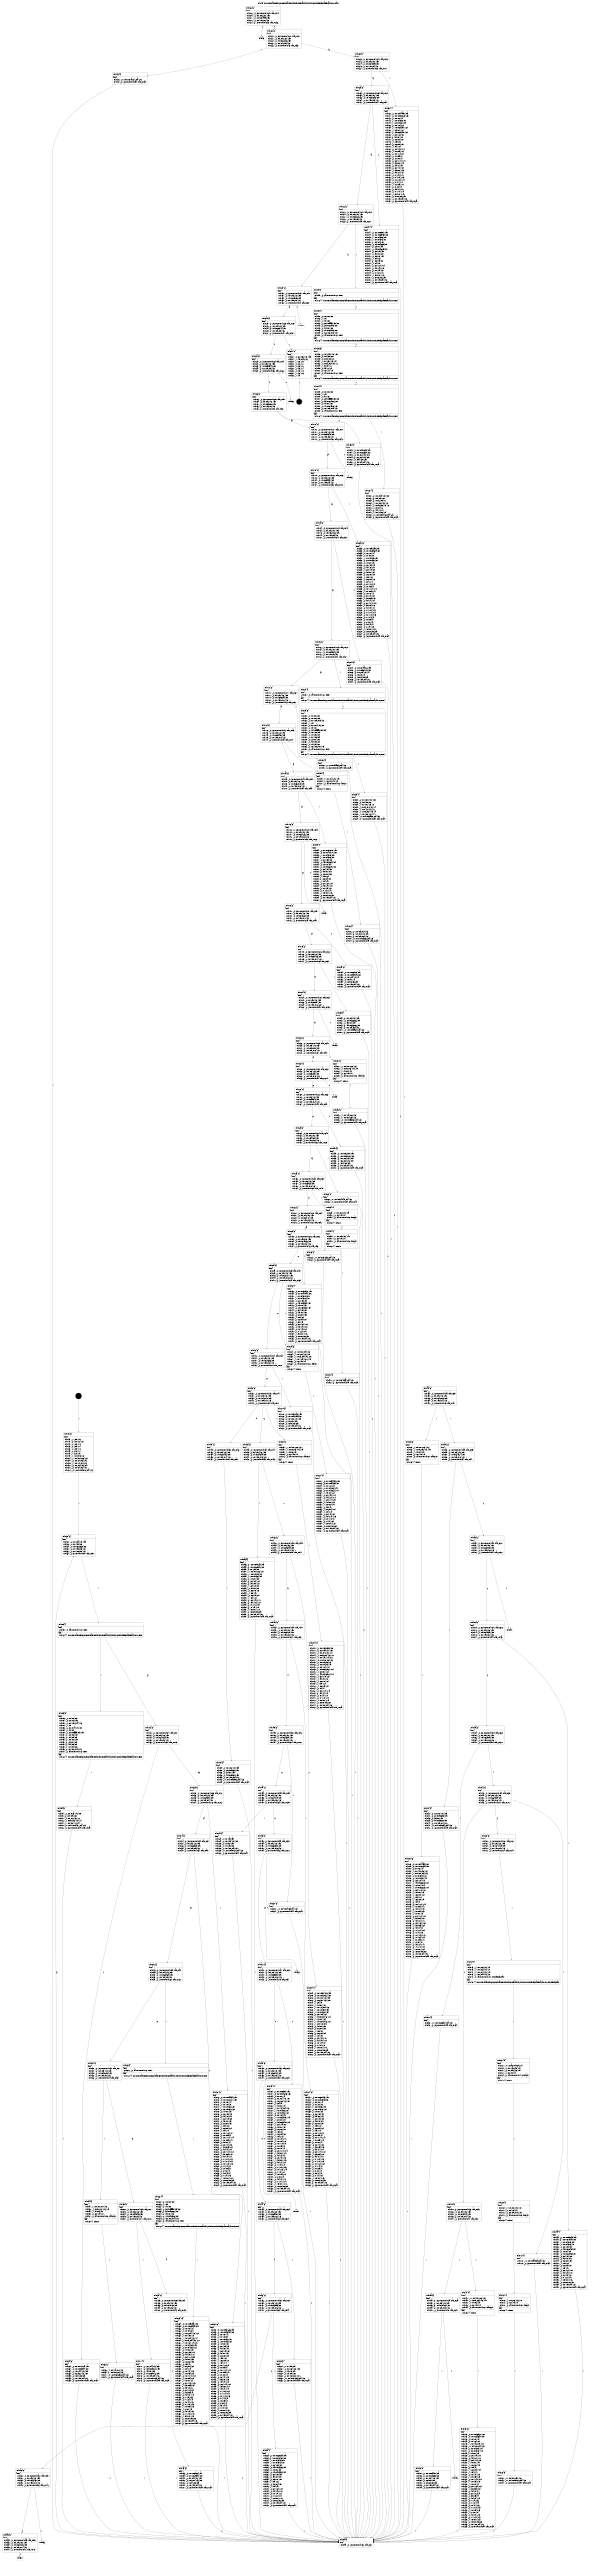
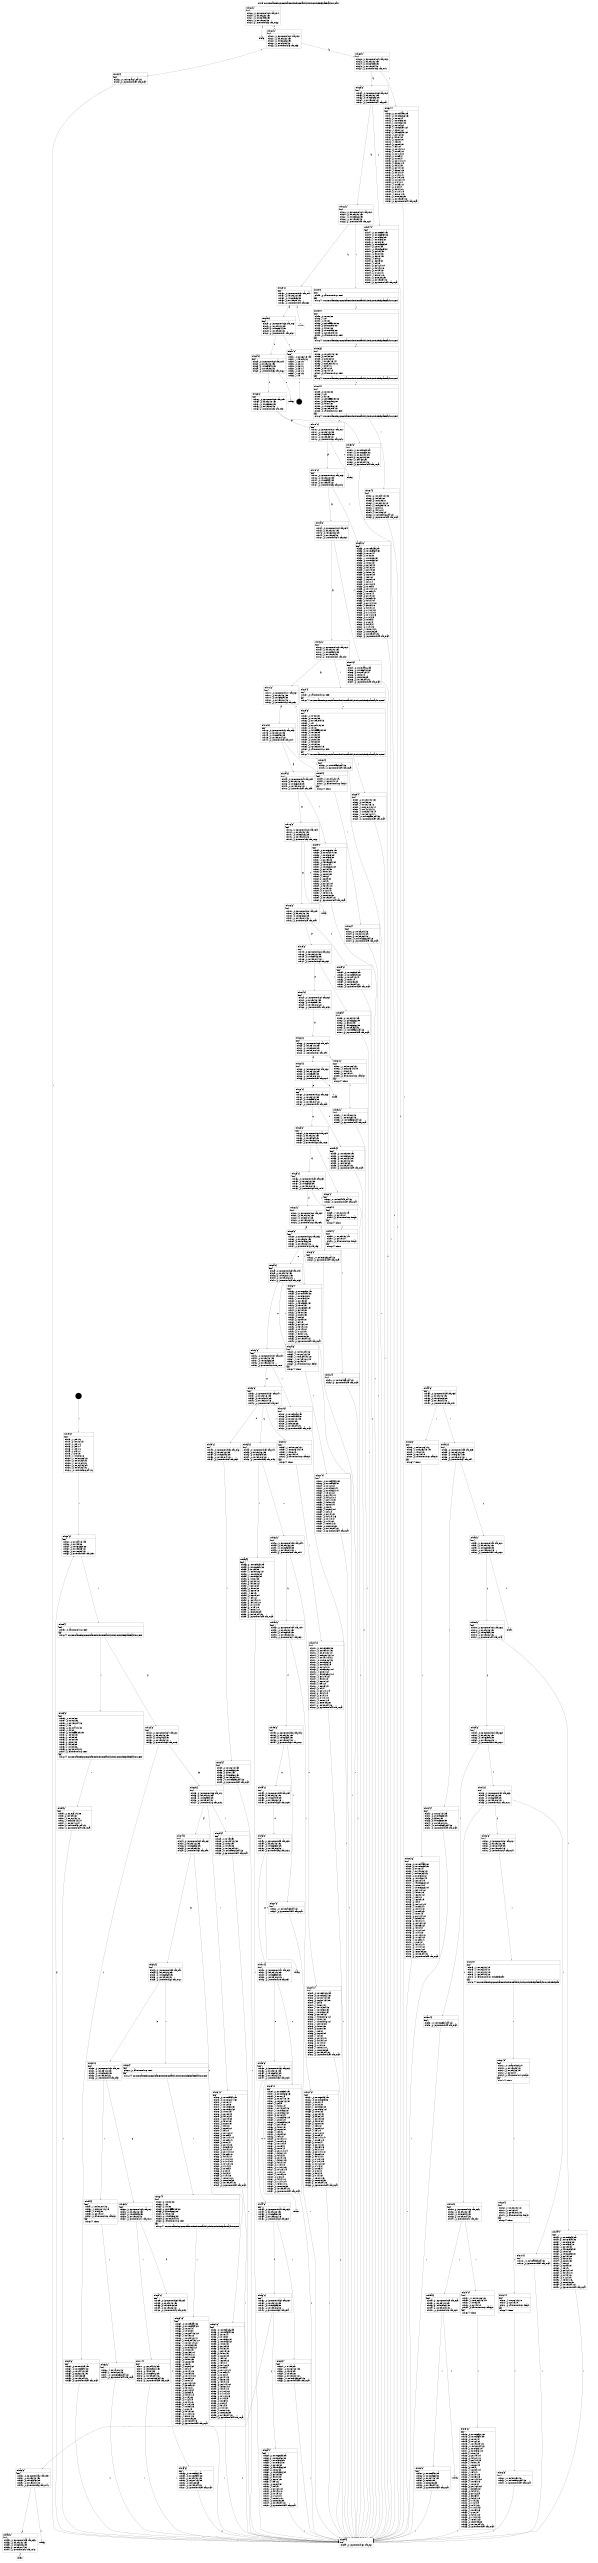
node "0x402aa2": removed
edge "0x4019da [28]" -> "0x4028db [34]": now "0x40155e [28]" -> "0x4028db [34]"
